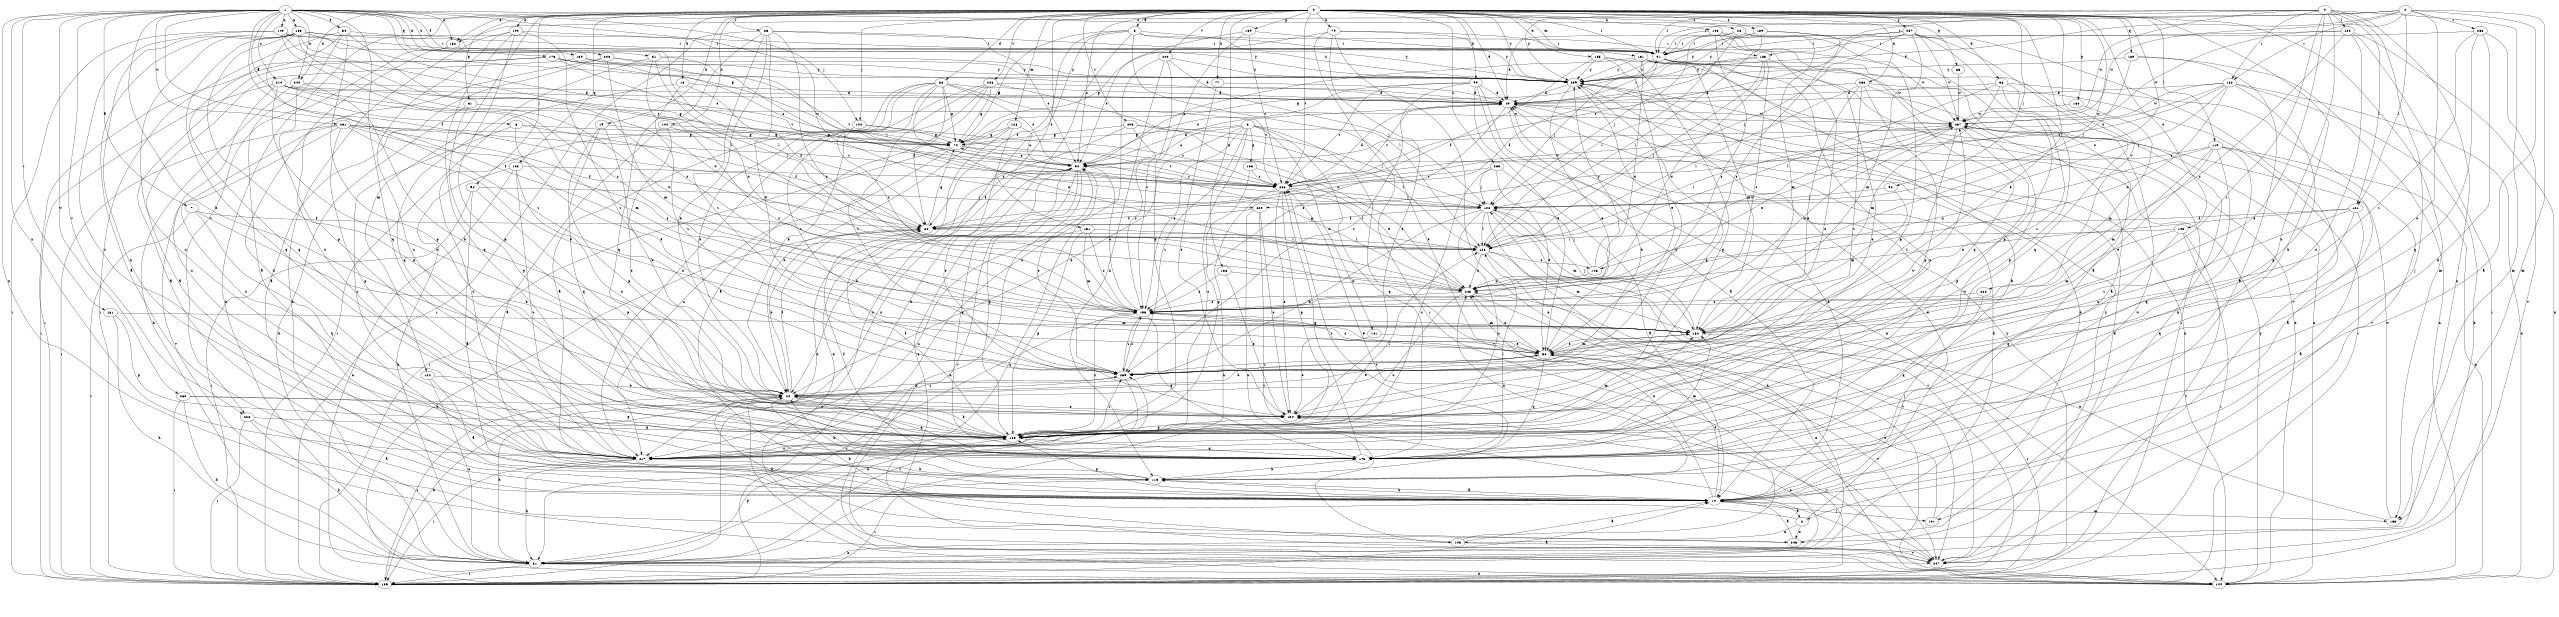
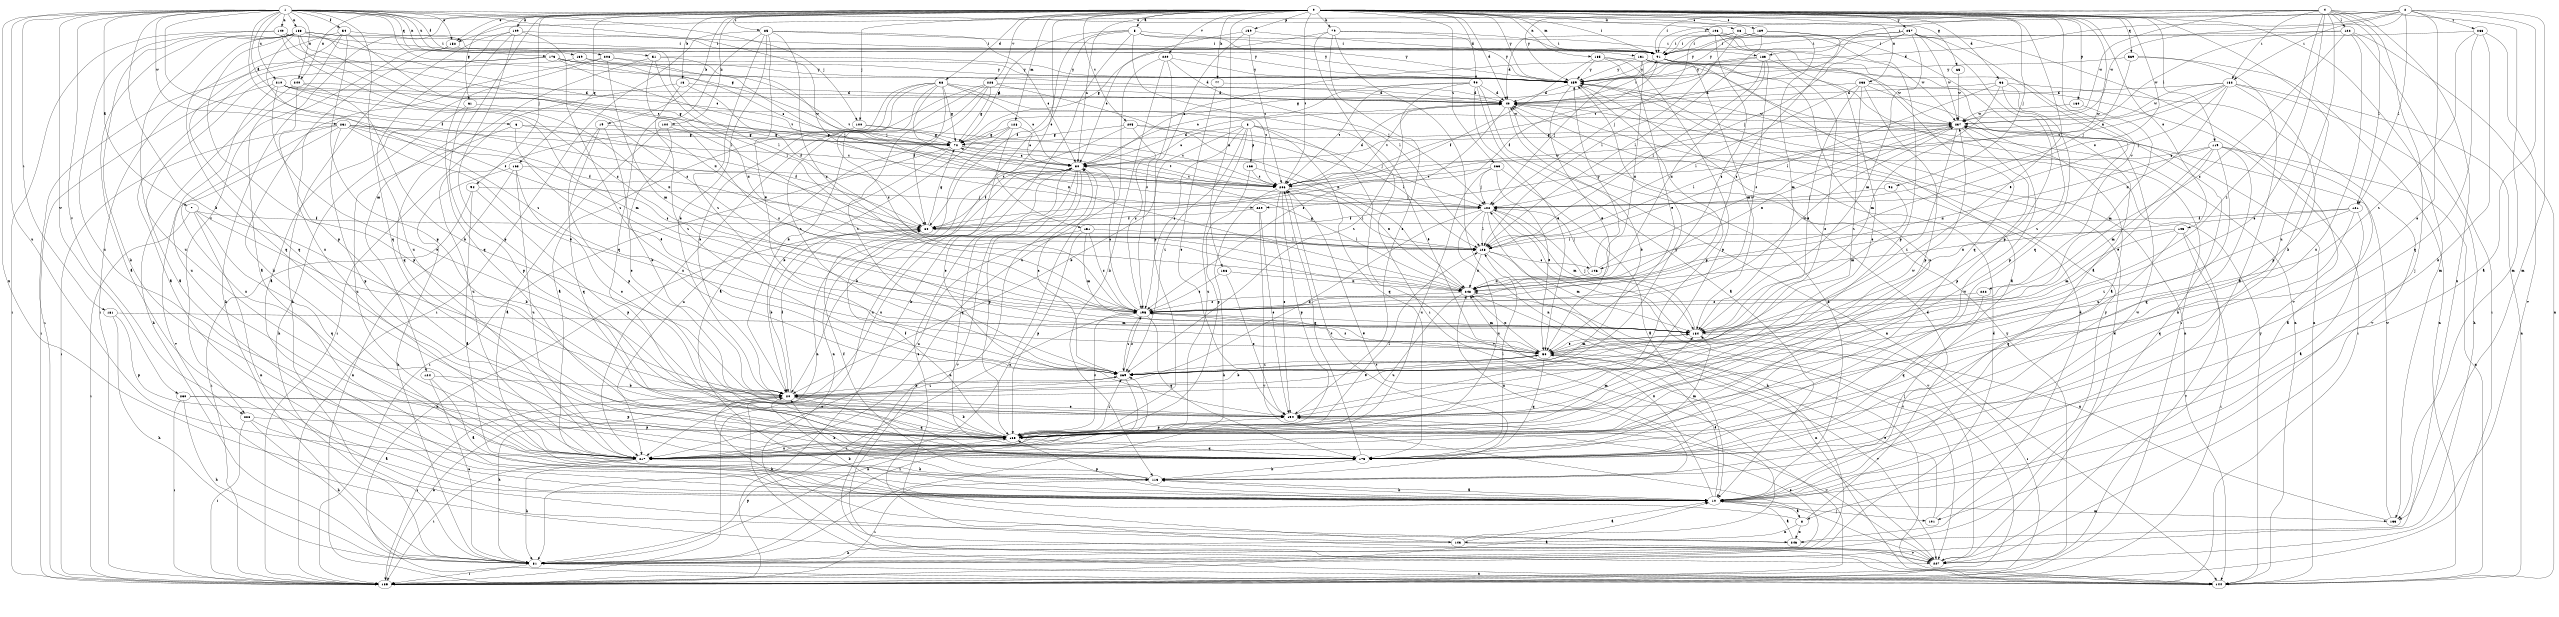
node "169": label "169" -> "569"
edge "182" -> "30": label "c" -> "n"
edge "3" -> "70": now "237" -> "70"
node "141": removed
edge "229" -> "143": now "7" -> "143"
